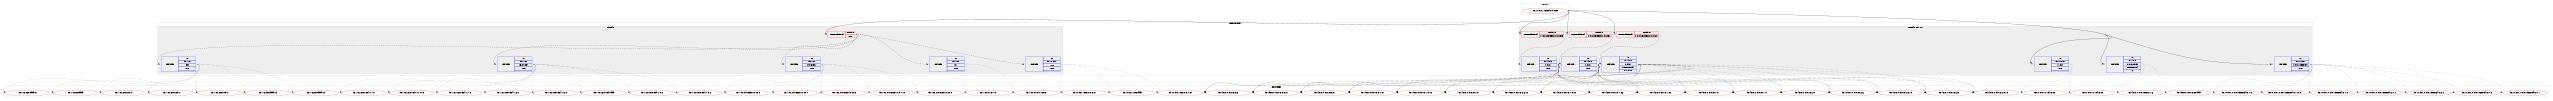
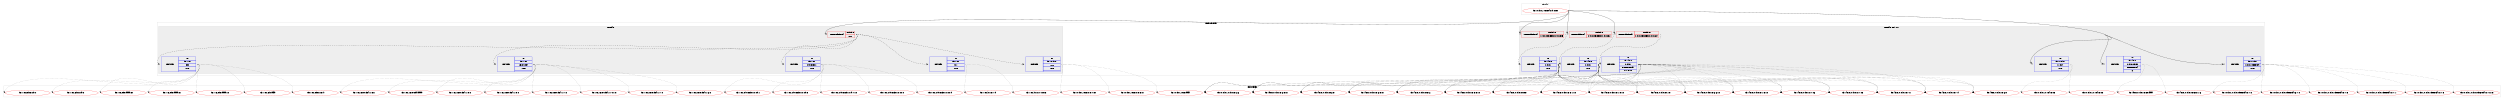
node "dev-python/python-dateutil-2.6.1": removed
